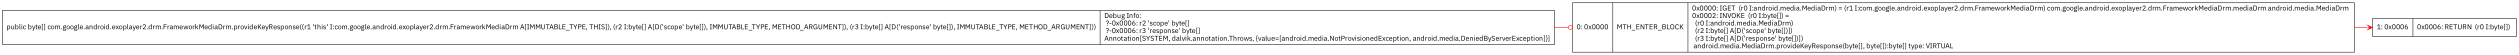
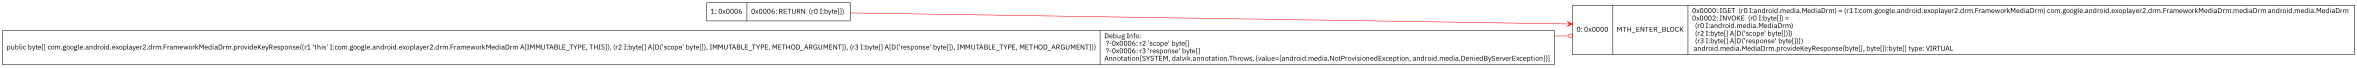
edge "0: 0x0000" -> "1: 0x0006": reversed
